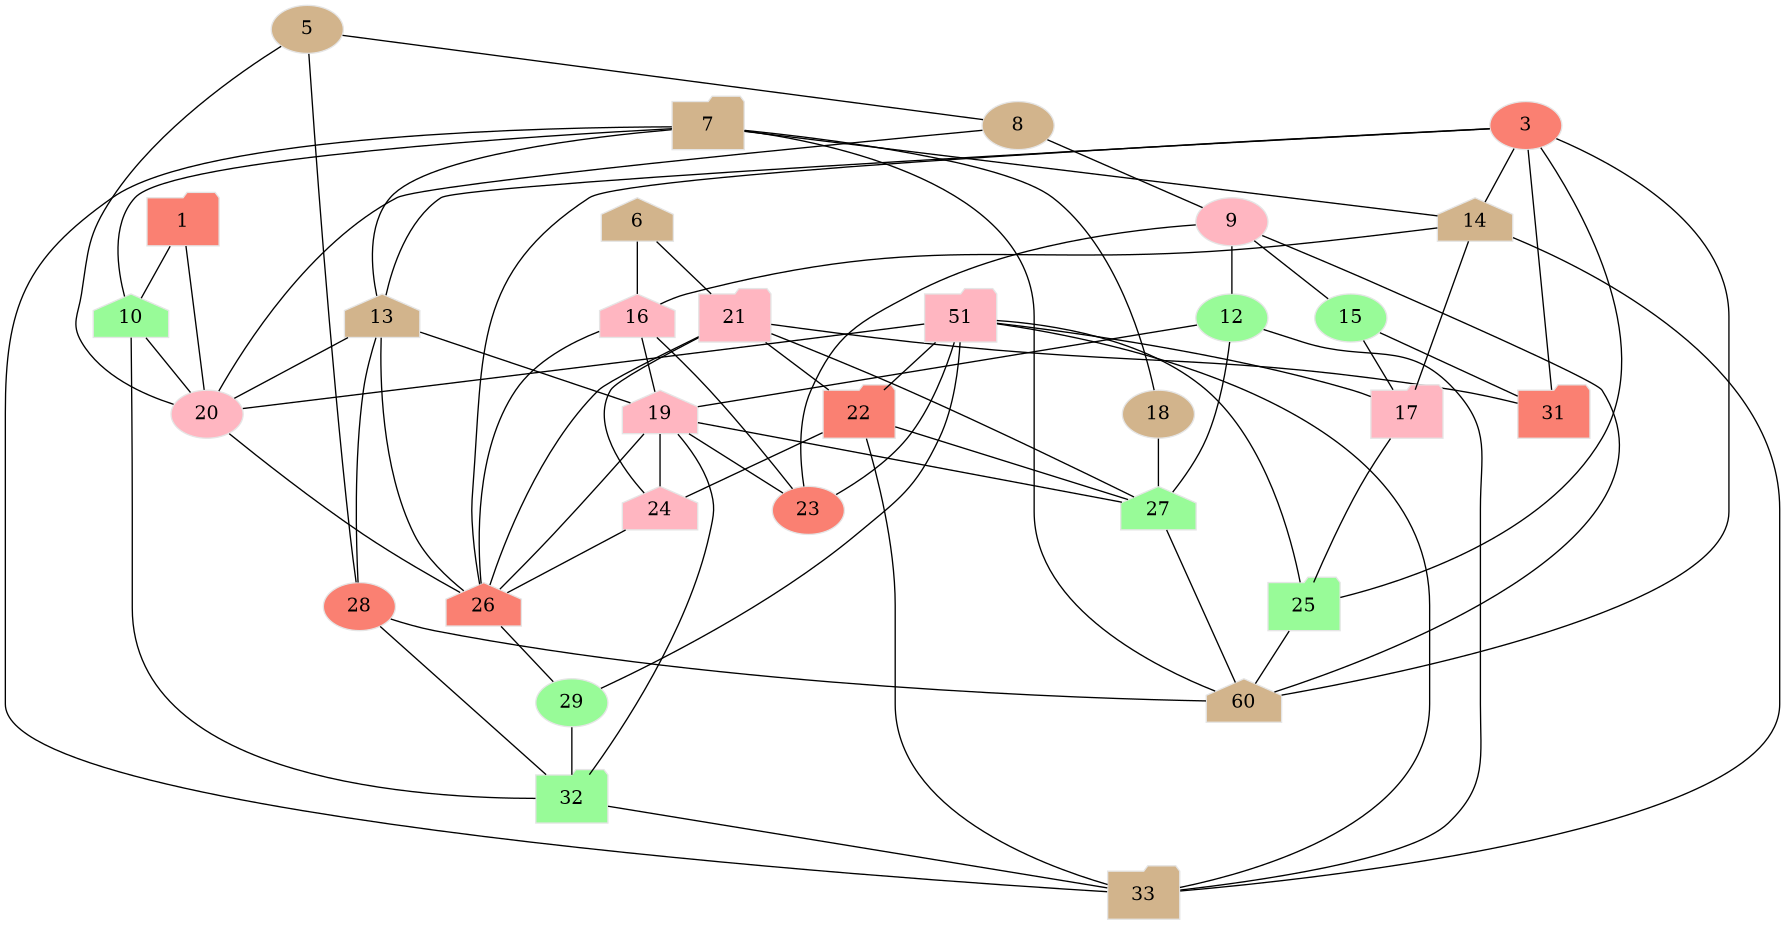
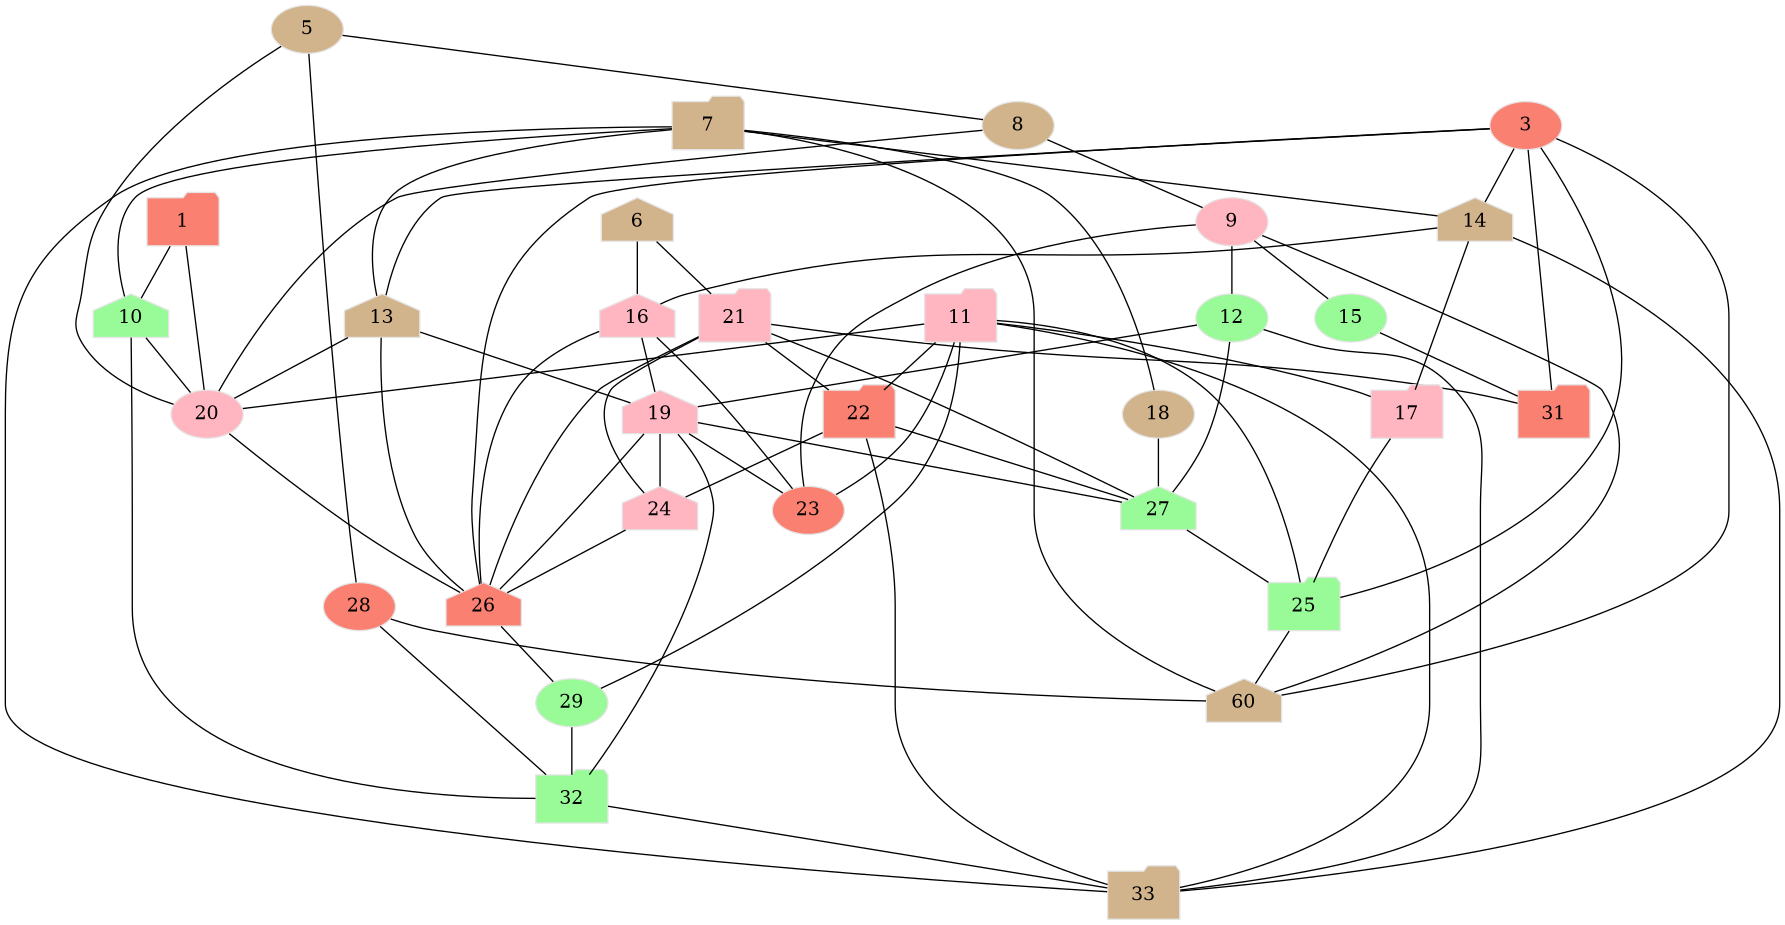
node "51": label "51" -> "11"
edge "15" -- "17": removed
edge "13" -- "28": removed
edge "27" -- "60": now "27" -- "25"
